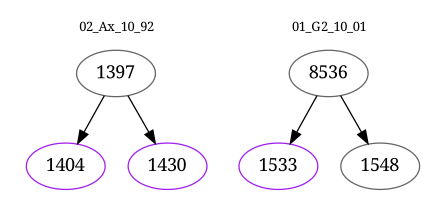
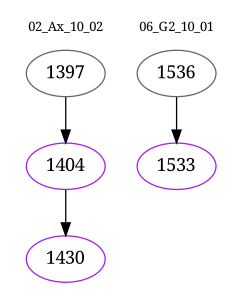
cluster "02_Ax_10_92": label "02_Ax_10_92" -> "02_Ax_10_02"
cluster "01_G2_10_01": label "01_G2_10_01" -> "06_G2_10_01"
node "8536": label "8536" -> "1536"
edge "1397" -> "1430": now "1404" -> "1430"
node "1548": removed
